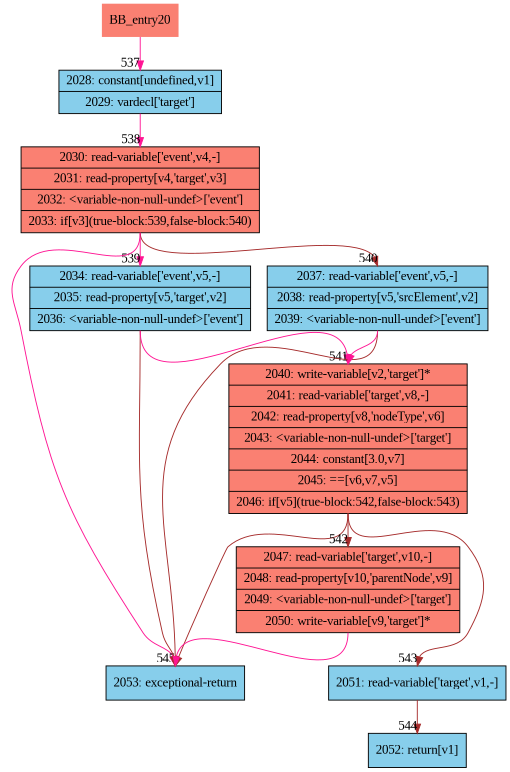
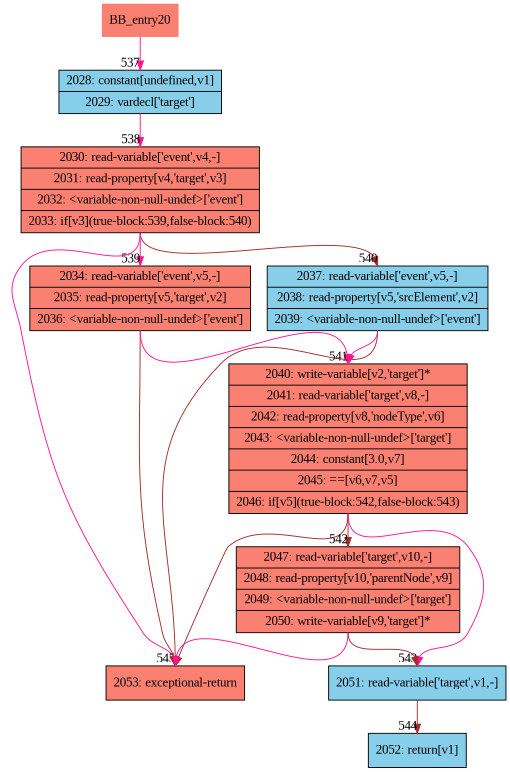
node "2034: read-variable['event',v5,-]": fillcolor skyblue -> salmon
edge "2040: write-variable[v2,'target']*" -> "2051: read-variable['target',v1,-]": color brown -> deeppink
edge "2047: read-variable['target',v10,-]" -> "2051: read-variable['target',v1,-]": added
node "2053: exceptional-return": fillcolor skyblue -> salmon
